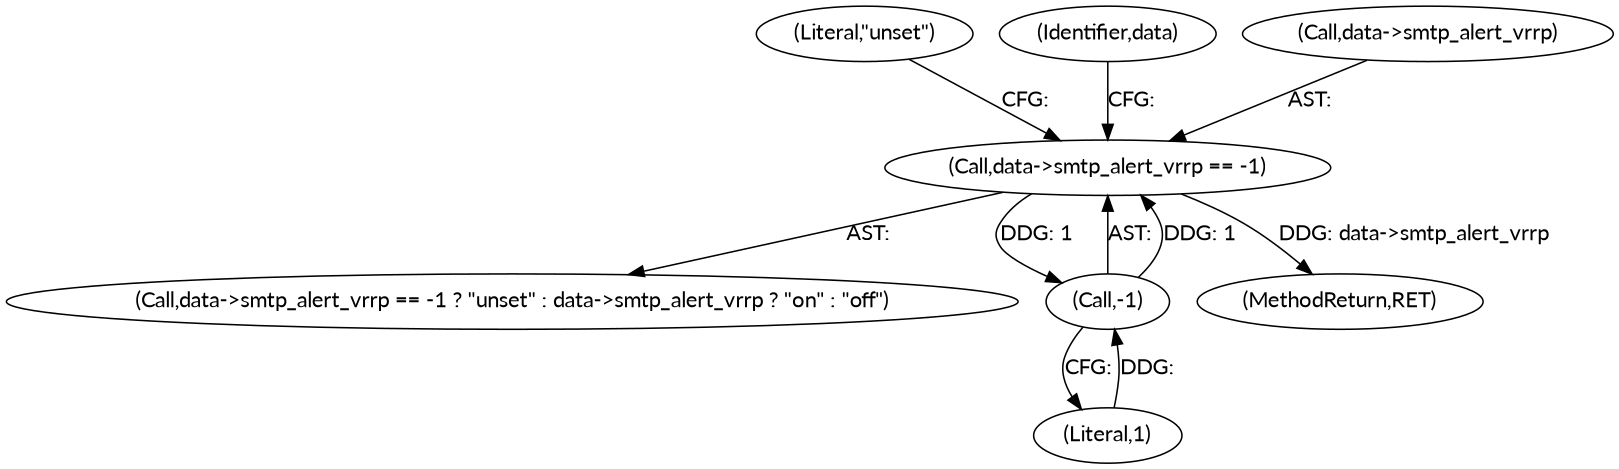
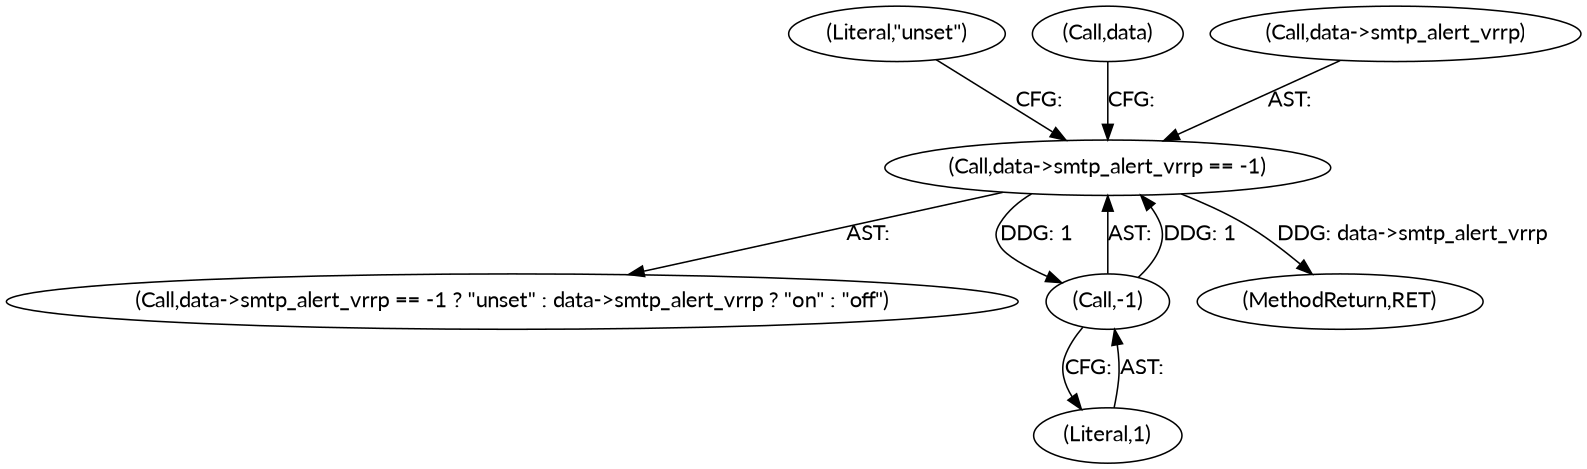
node "(Identifier,data)": label "(Identifier,data)" -> "(Call,data)"
edge "(Literal,1)" -> "(Call,-1)": label "DDG: " -> "AST: "
